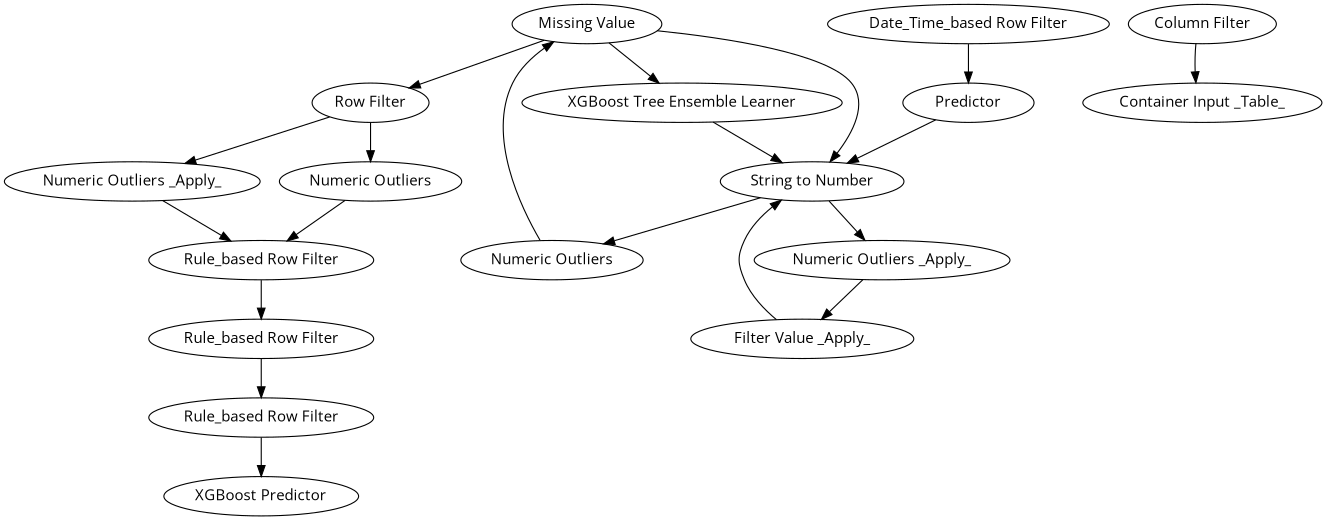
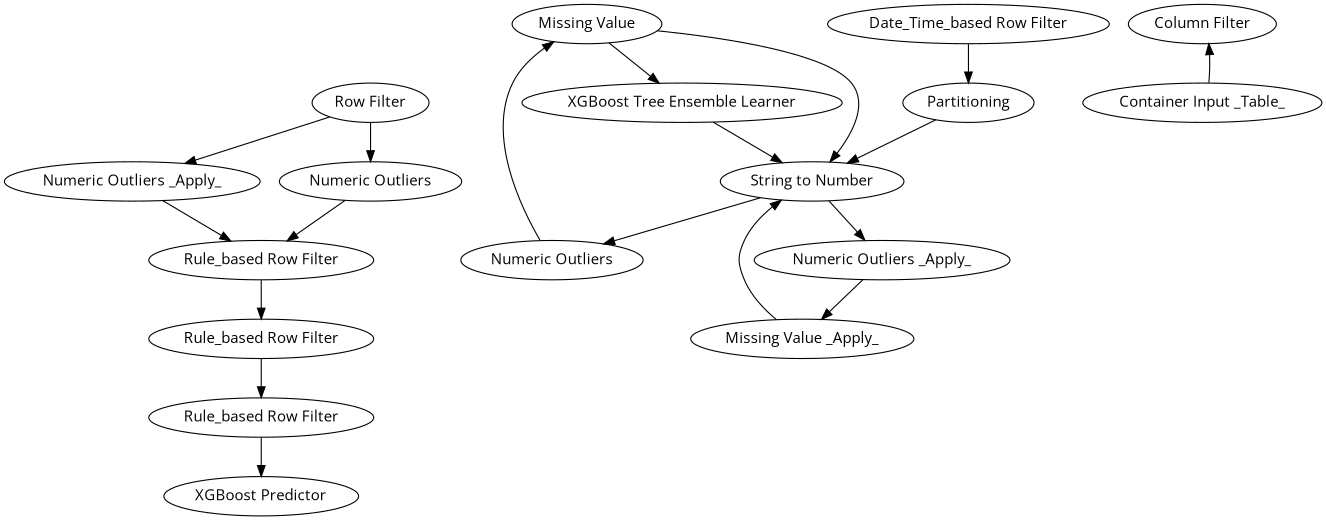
edge "Column Filter" -> "Container Input _Table_": reversed
edge "Missing Value" -> "Row Filter": removed
node "Predictor": label "Predictor" -> "Partitioning"
node "Filter Value _Apply_": label "Filter Value _Apply_" -> "Missing Value _Apply_"
